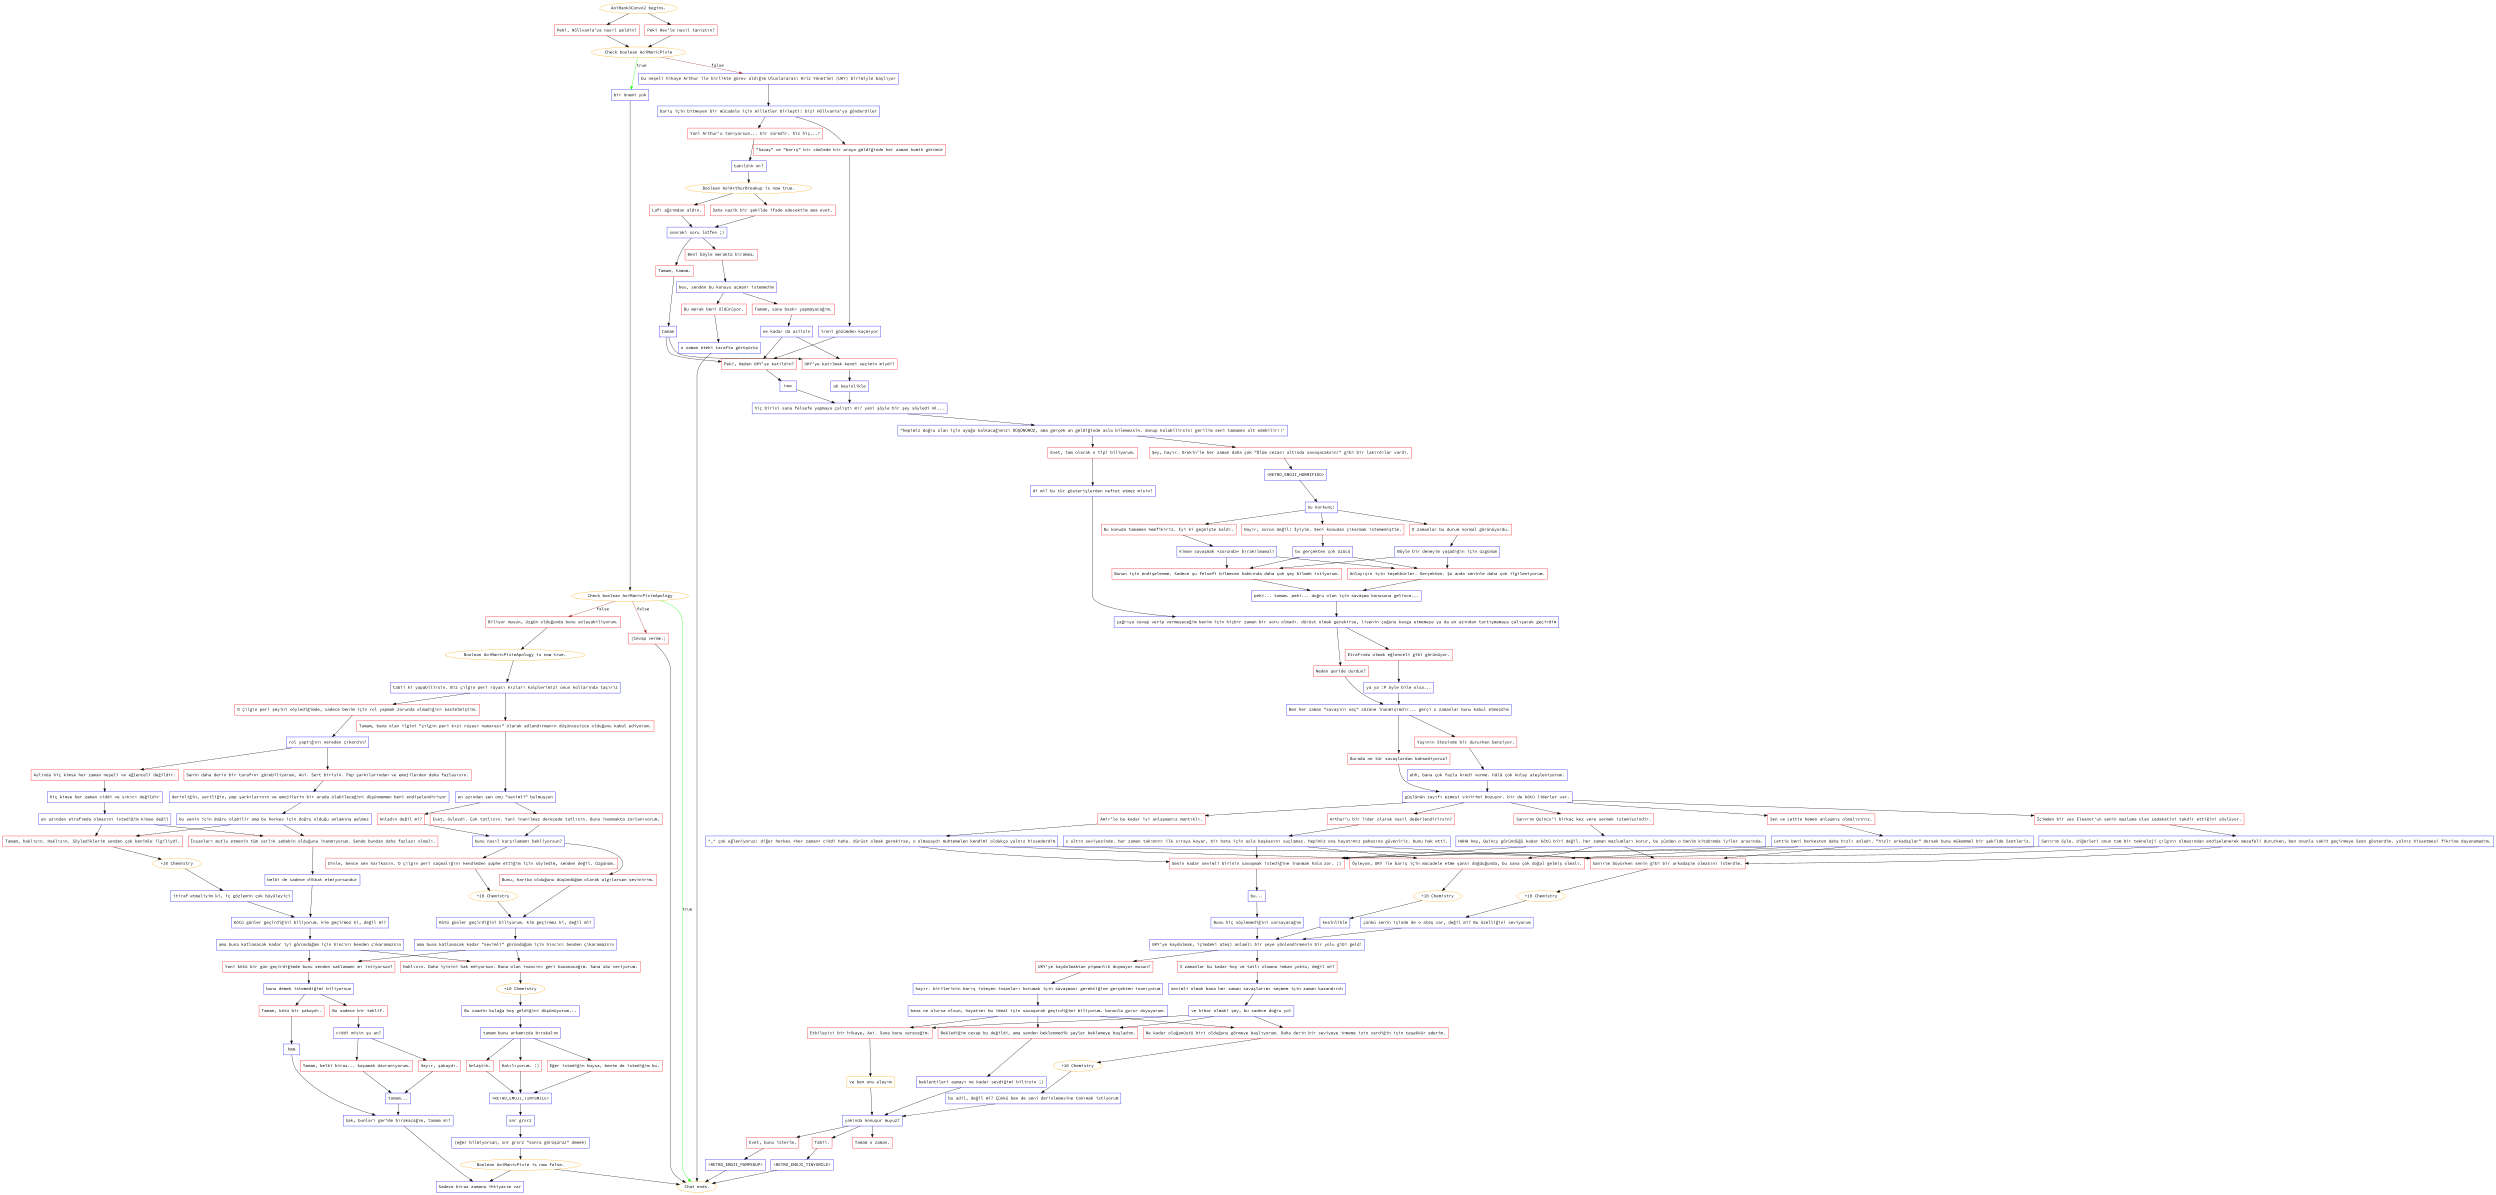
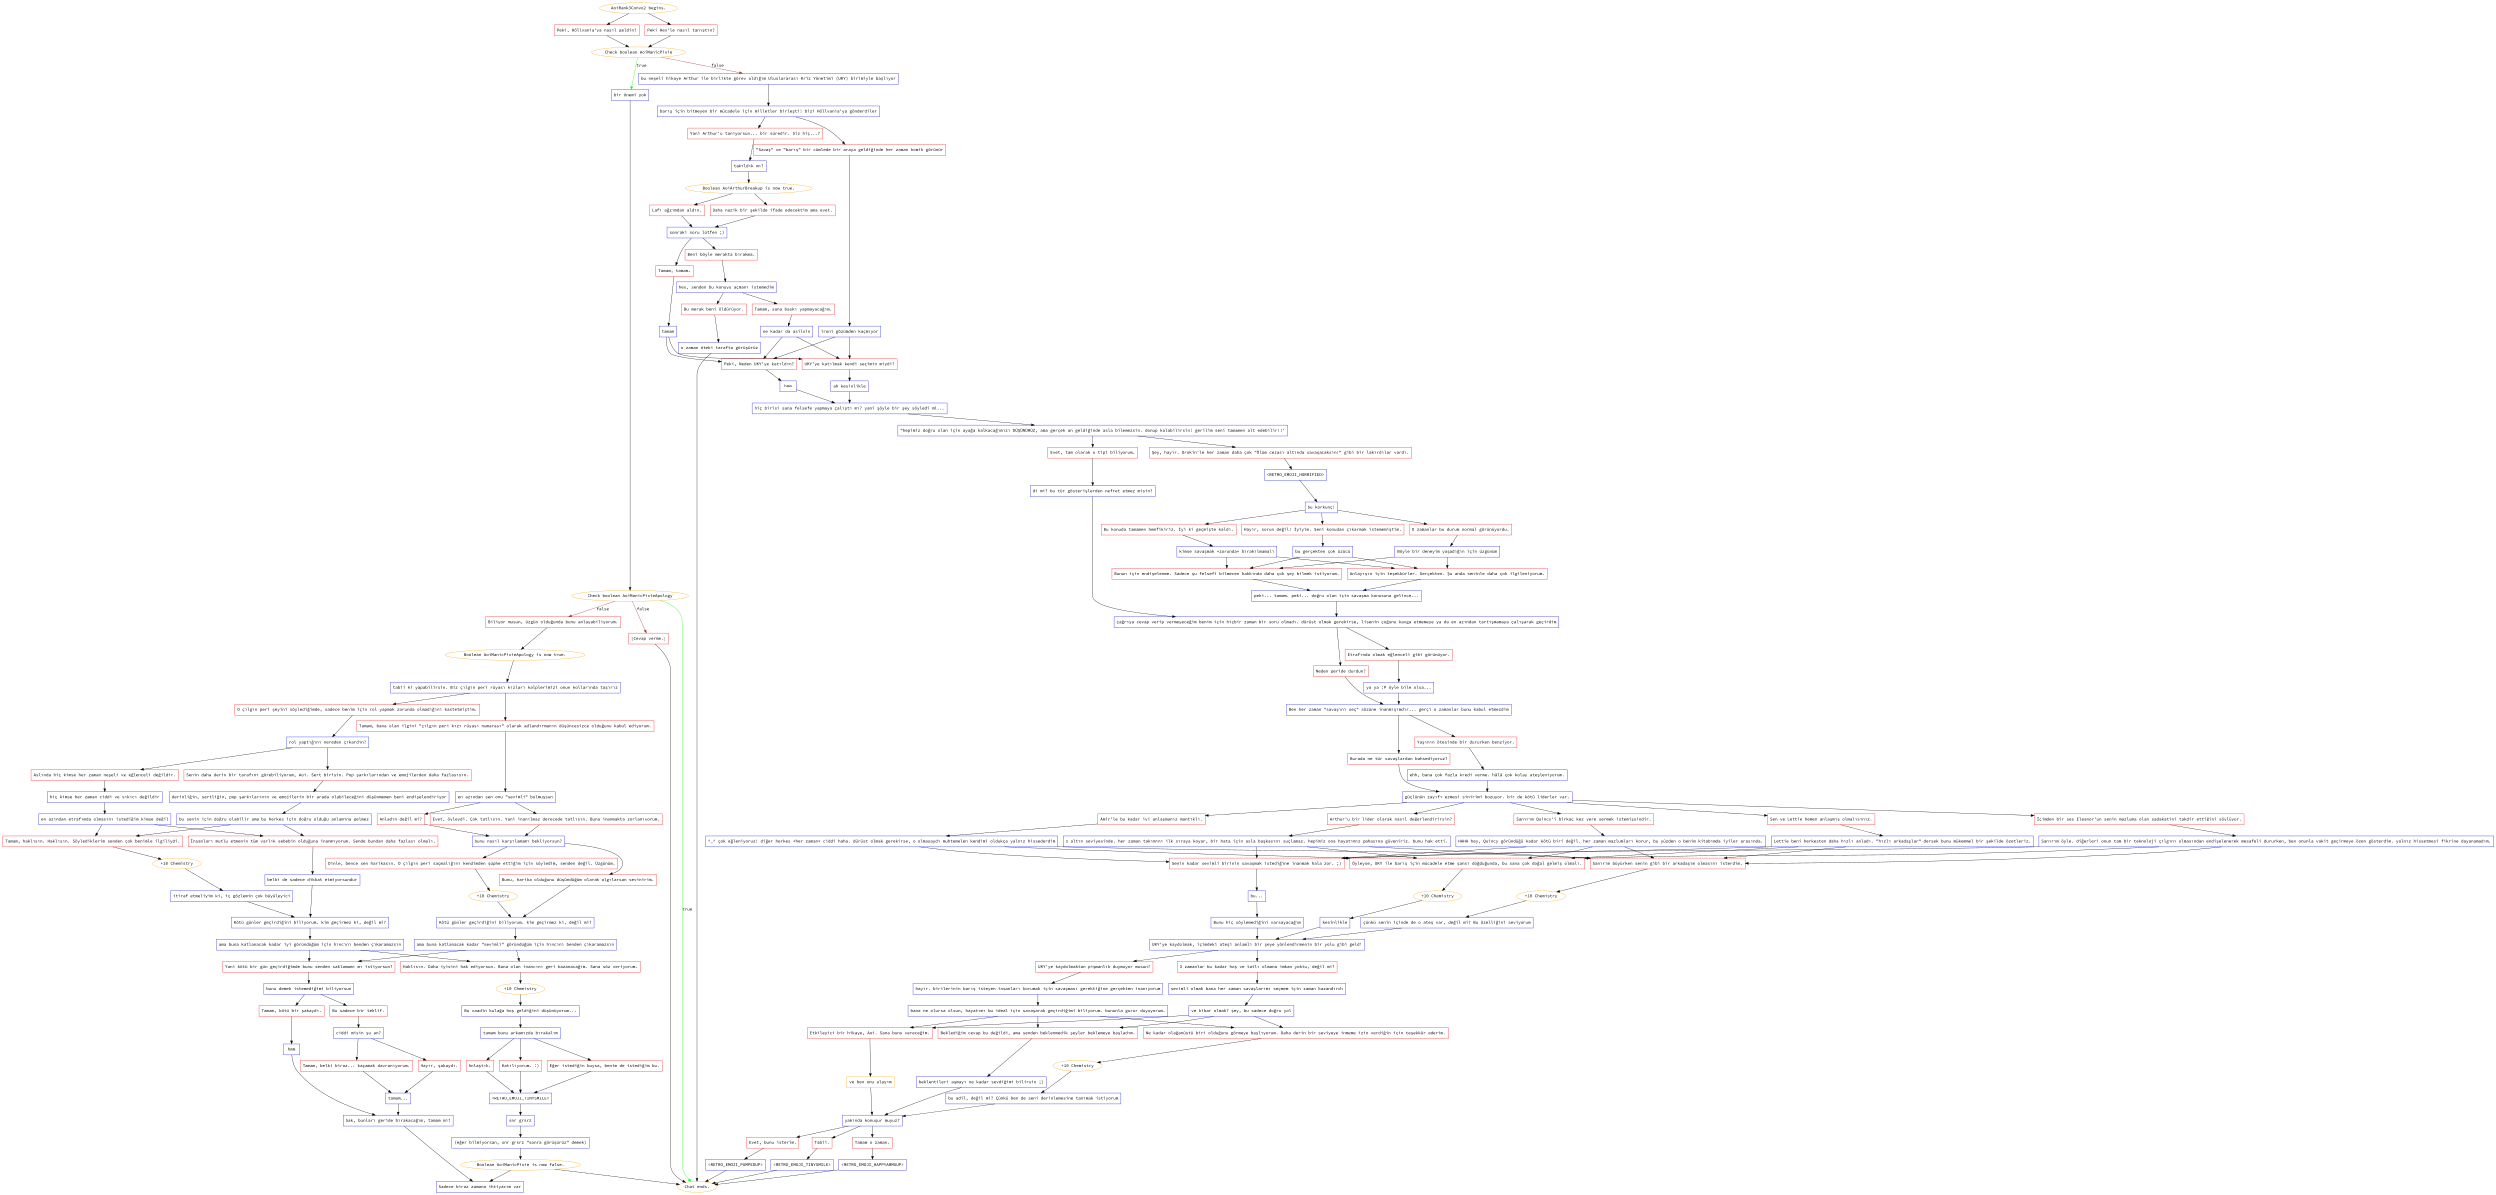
edge "ironi gözümden kaçmıyor" -> "UKY’ye katılmak kendi seçimin miydi?": added
node "<RETRO_EMOJI_HAPPYARMSUP>": added
